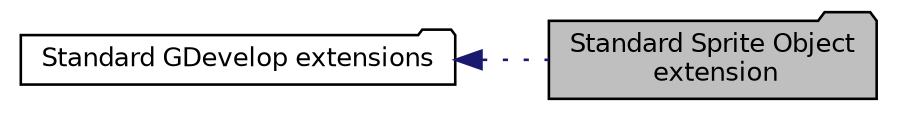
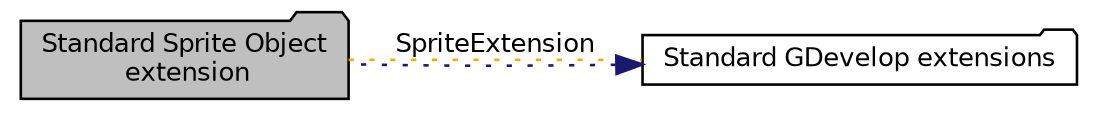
edge "Standard Sprite Object extension" -- "Standard GDevelop extensions": added, label "SpriteExtension"
